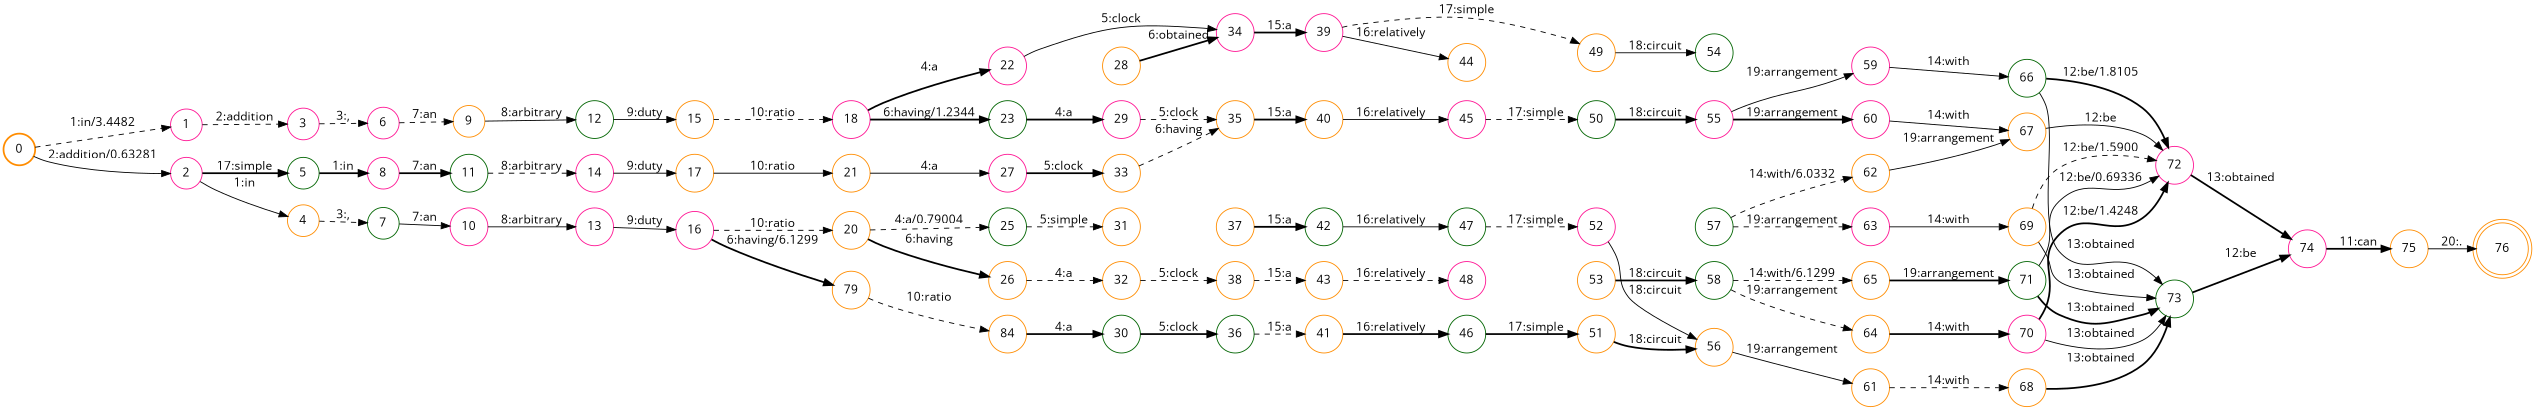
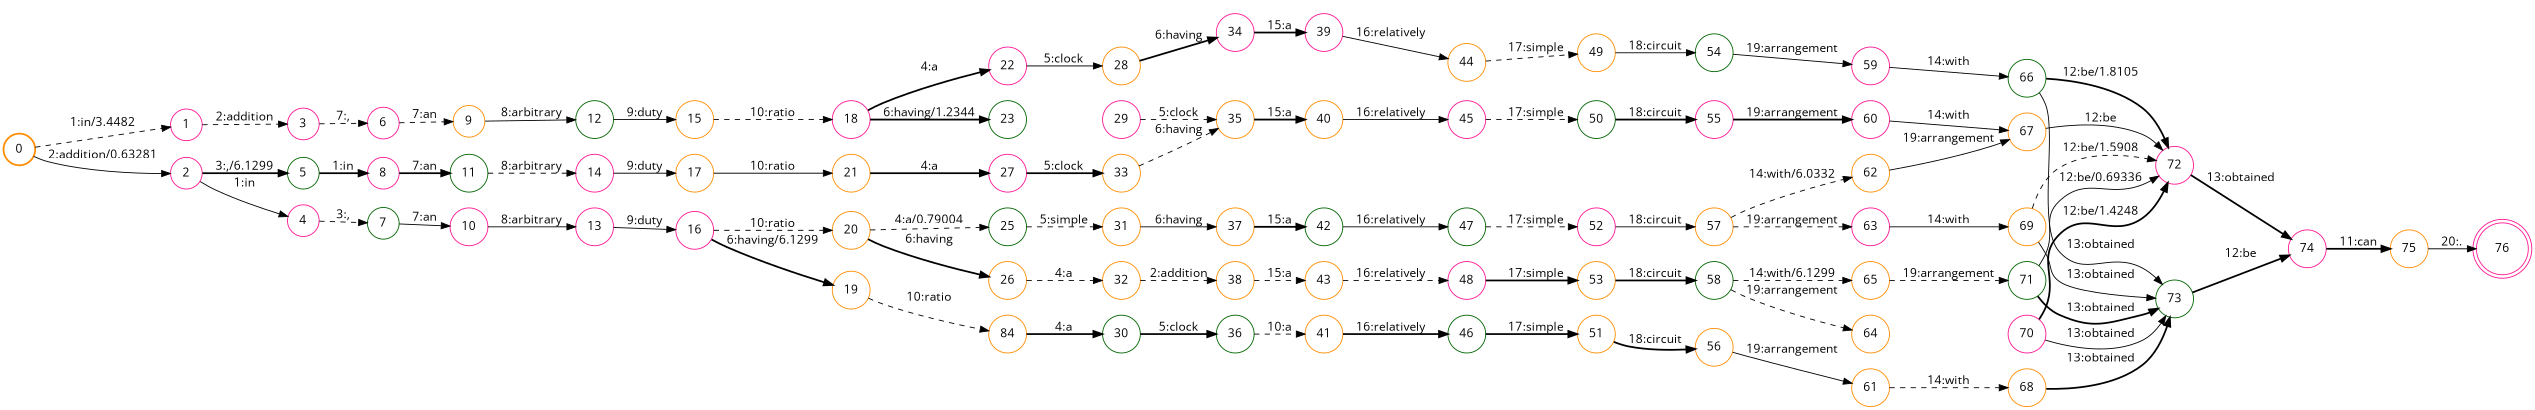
edge "39" -> "49": now "44" -> "49"
edge "22" -> "34": now "22" -> "28"
edge "28" -> "34": label "6:obtained" -> "6:having"
edge "55" -> "59": now "54" -> "59"
edge "3" -> "6": label "3:," -> "7:,"
edge "23" -> "29": removed, label "4:a"
edge "69" -> "72": label "12:be/1.5900" -> "12:be/1.5908"
edge "2" -> "5": label "17:simple" -> "3:,/6.1299"
edge "21" -> "27": style solid -> bold
node "4": color darkorange -> deeppink
edge "31" -> "37": added, label "6:having"
node "57": color darkgreen -> darkorange
node "76": color darkorange -> deeppink
edge "32" -> "38": label "5:clock" -> "2:addition"
edge "48" -> "53": added, label "17:simple"
edge "65" -> "71": style bold -> dashed
node "79": label "79" -> "19"
edge "52" -> "56": now "52" -> "57"
edge "36" -> "41": label "15:a" -> "10:a"
edge "64" -> "70": removed, label "14:with"
